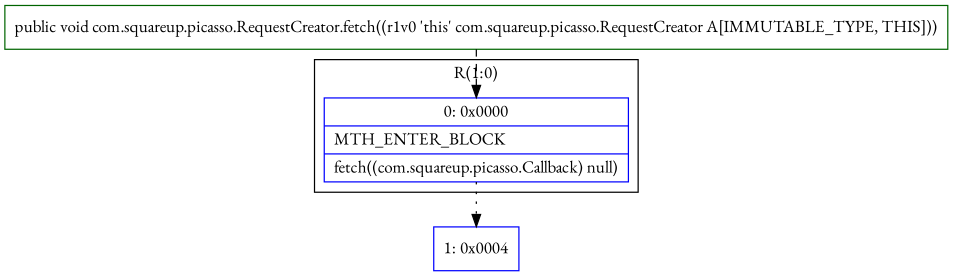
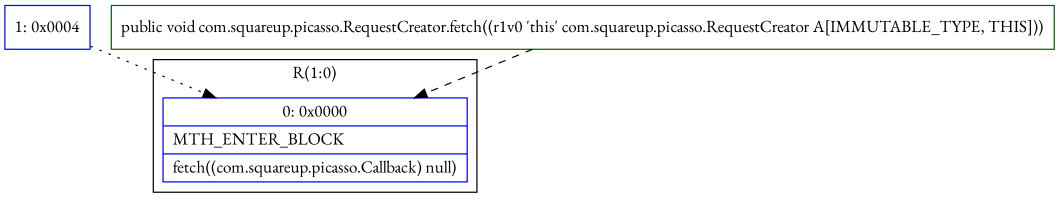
edge "0: 0x0000" -> "1: 0x0004": reversed
